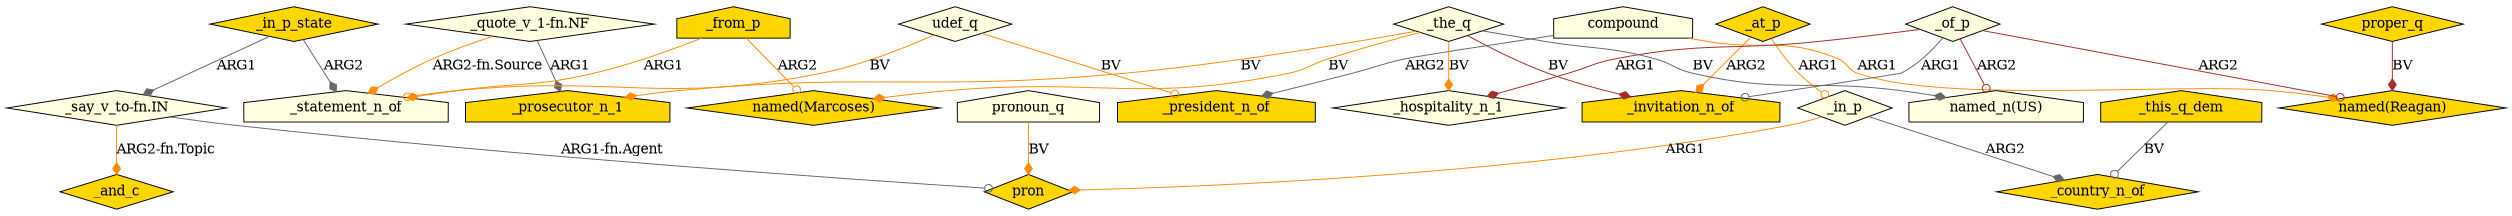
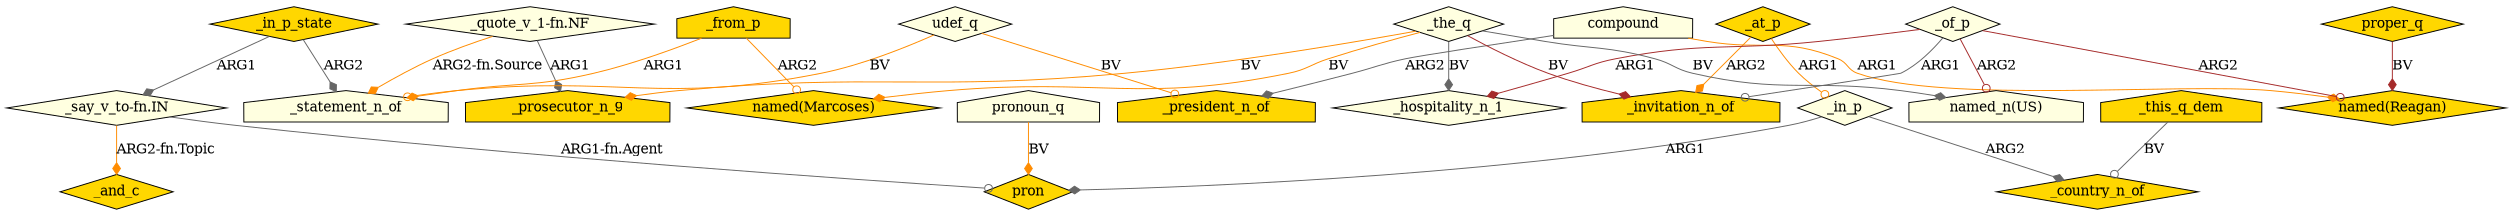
edge "_the_q" -> "_hospitality_n_1": color darkorange -> gray40
node "_prosecutor_n_1": label "_prosecutor_n_1" -> "_prosecutor_n_9"
edge "_in_p" -> "pron": color darkorange -> gray40
